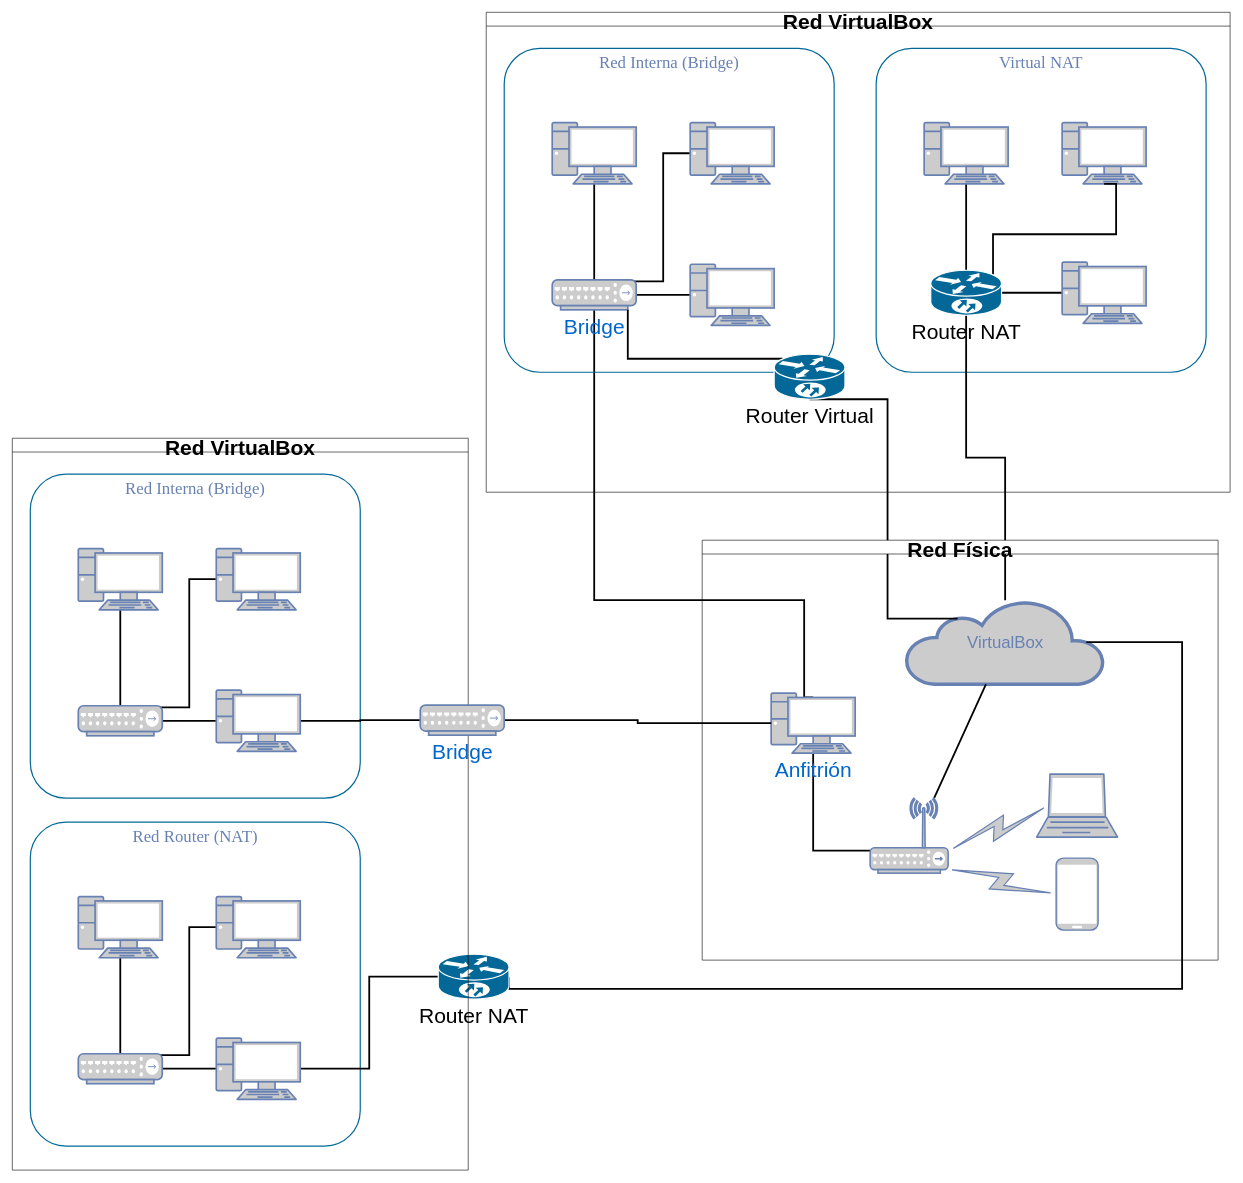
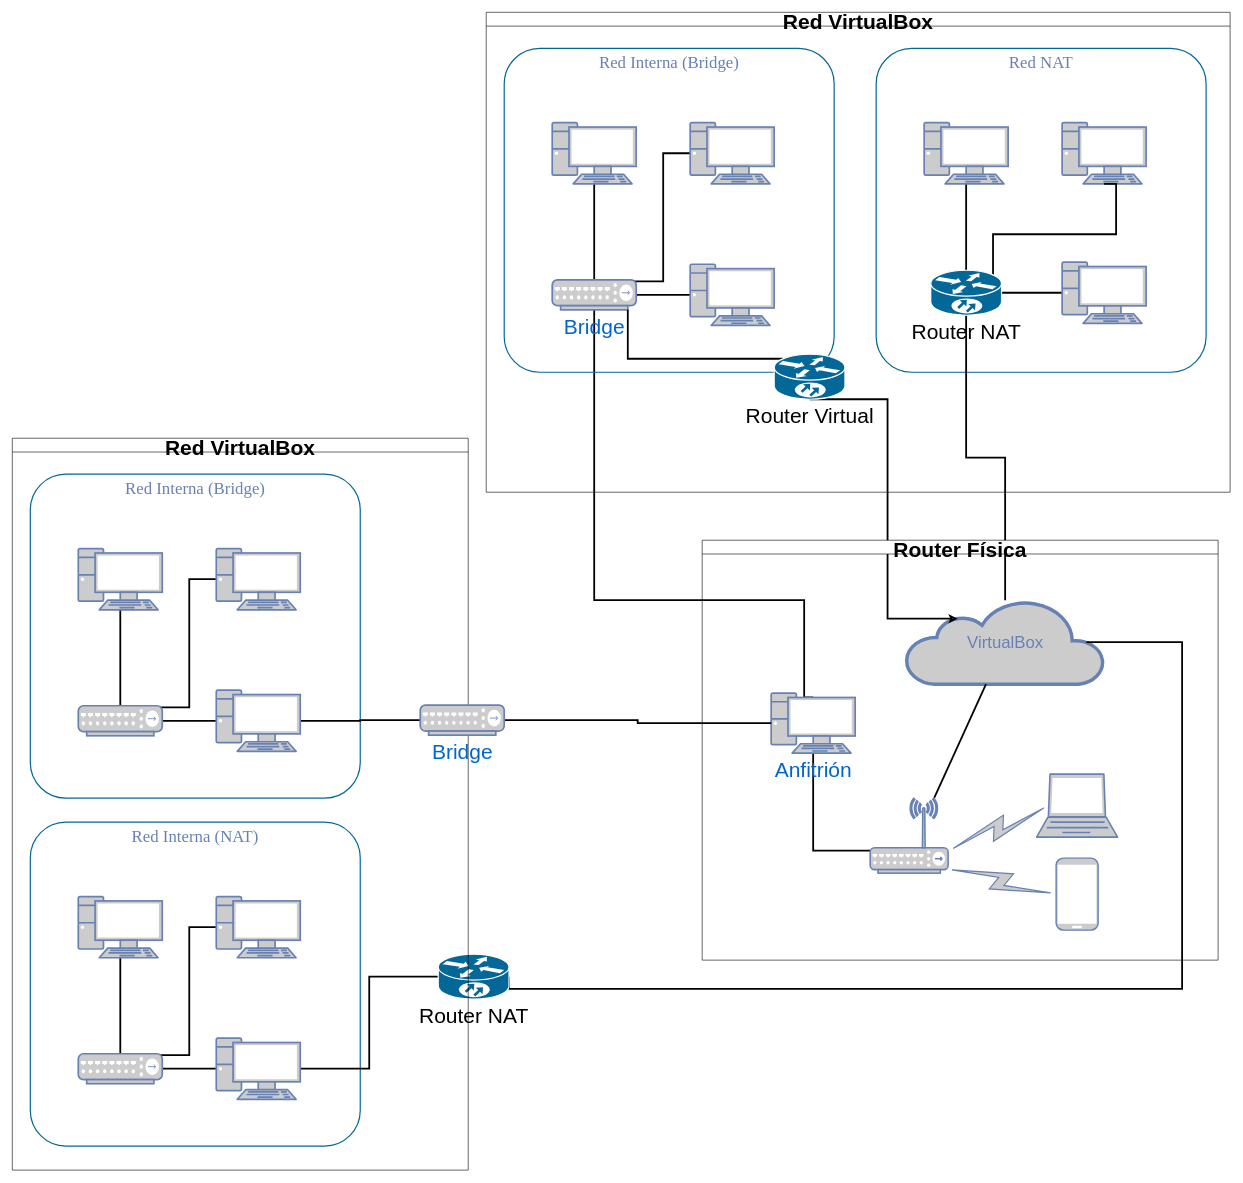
node "Virtual NAT": label "Virtual NAT" -> "Red NAT"
node "Red Física": label "Red Física" -> "Router Física"
edge "Router Virtual" -- "VirtualBox": arrowhead none -> classic
node "Red Router (NAT)": label "Red Router (NAT)" -> "Red Interna (NAT)"
